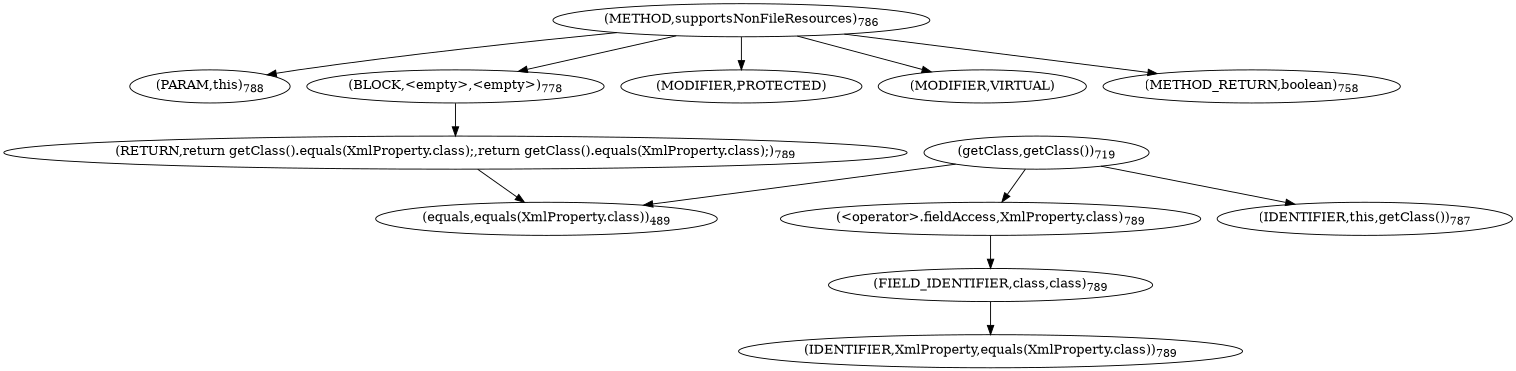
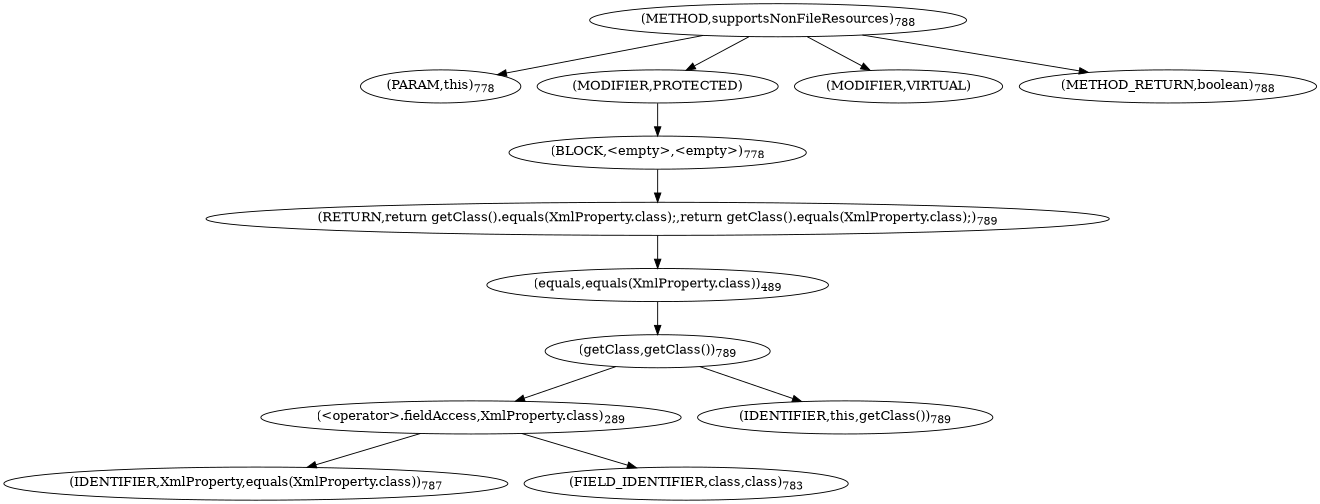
node "(METHOD,supportsNonFileResources)": text "786" -> "788"
edge "(METHOD,supportsNonFileResources)" -> "(BLOCK,<empty>,<empty>)": now "(MODIFIER,PROTECTED)" -> "(BLOCK,<empty>,<empty>)"
node "(PARAM,this)": text "788" -> "778"
node "(METHOD_RETURN,boolean)": text "758" -> "788"
node "(getClass,getClass())": text "719" -> "789"
edge "(getClass,getClass())" -> "(equals,equals(XmlProperty.class))": reversed
node "(<operator>.fieldAccess,XmlProperty.class)": text "789" -> "289"
node "(IDENTIFIER,this,getClass())": text "787" -> "789"
node "(FIELD_IDENTIFIER,class,class)": text "789" -> "783"
edge "(FIELD_IDENTIFIER,class,class)" -> "(IDENTIFIER,XmlProperty,equals(XmlProperty.class))": now "(<operator>.fieldAccess,XmlProperty.class)" -> "(IDENTIFIER,XmlProperty,equals(XmlProperty.class))"
node "(IDENTIFIER,XmlProperty,equals(XmlProperty.class))": text "789" -> "787"
